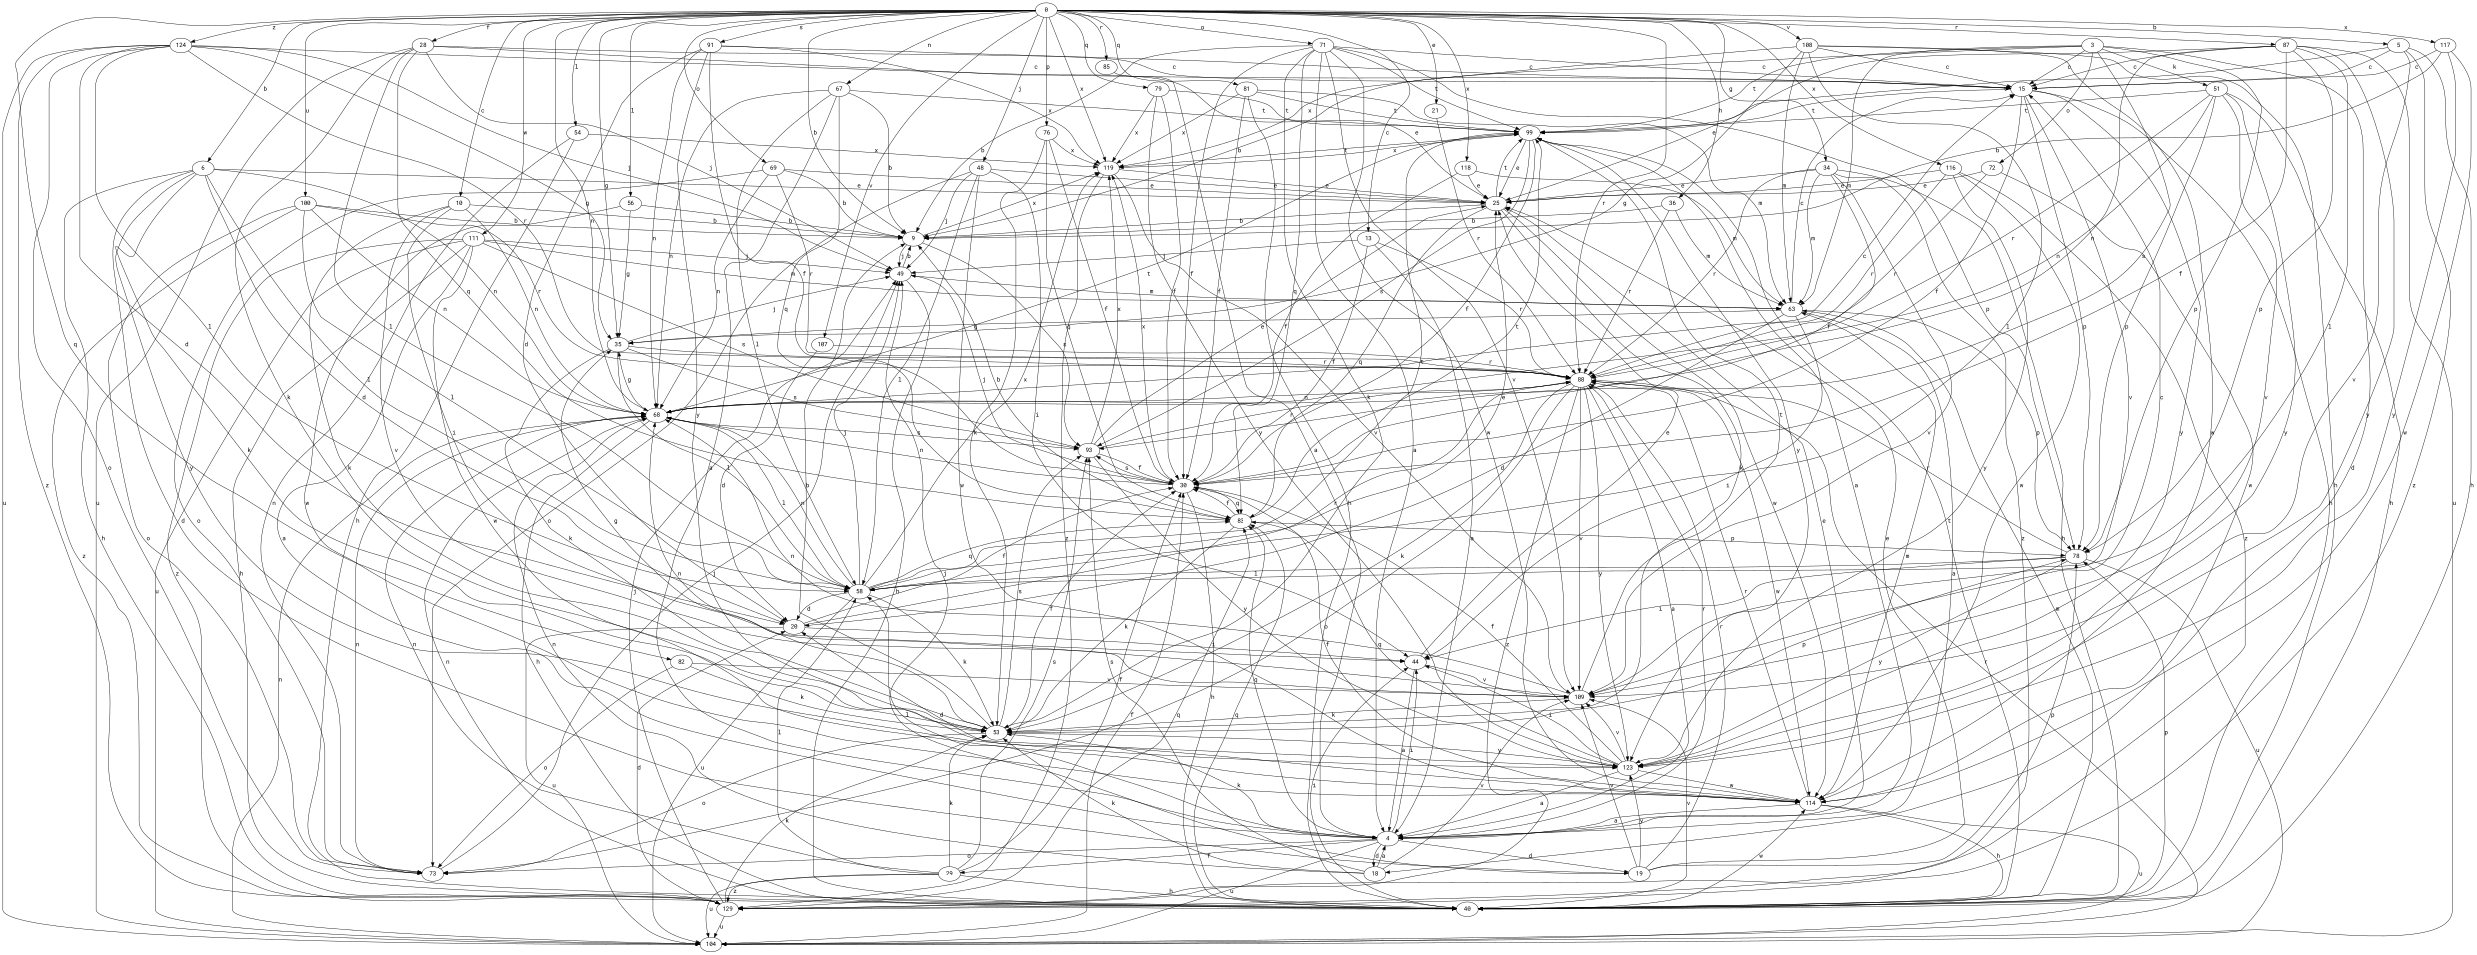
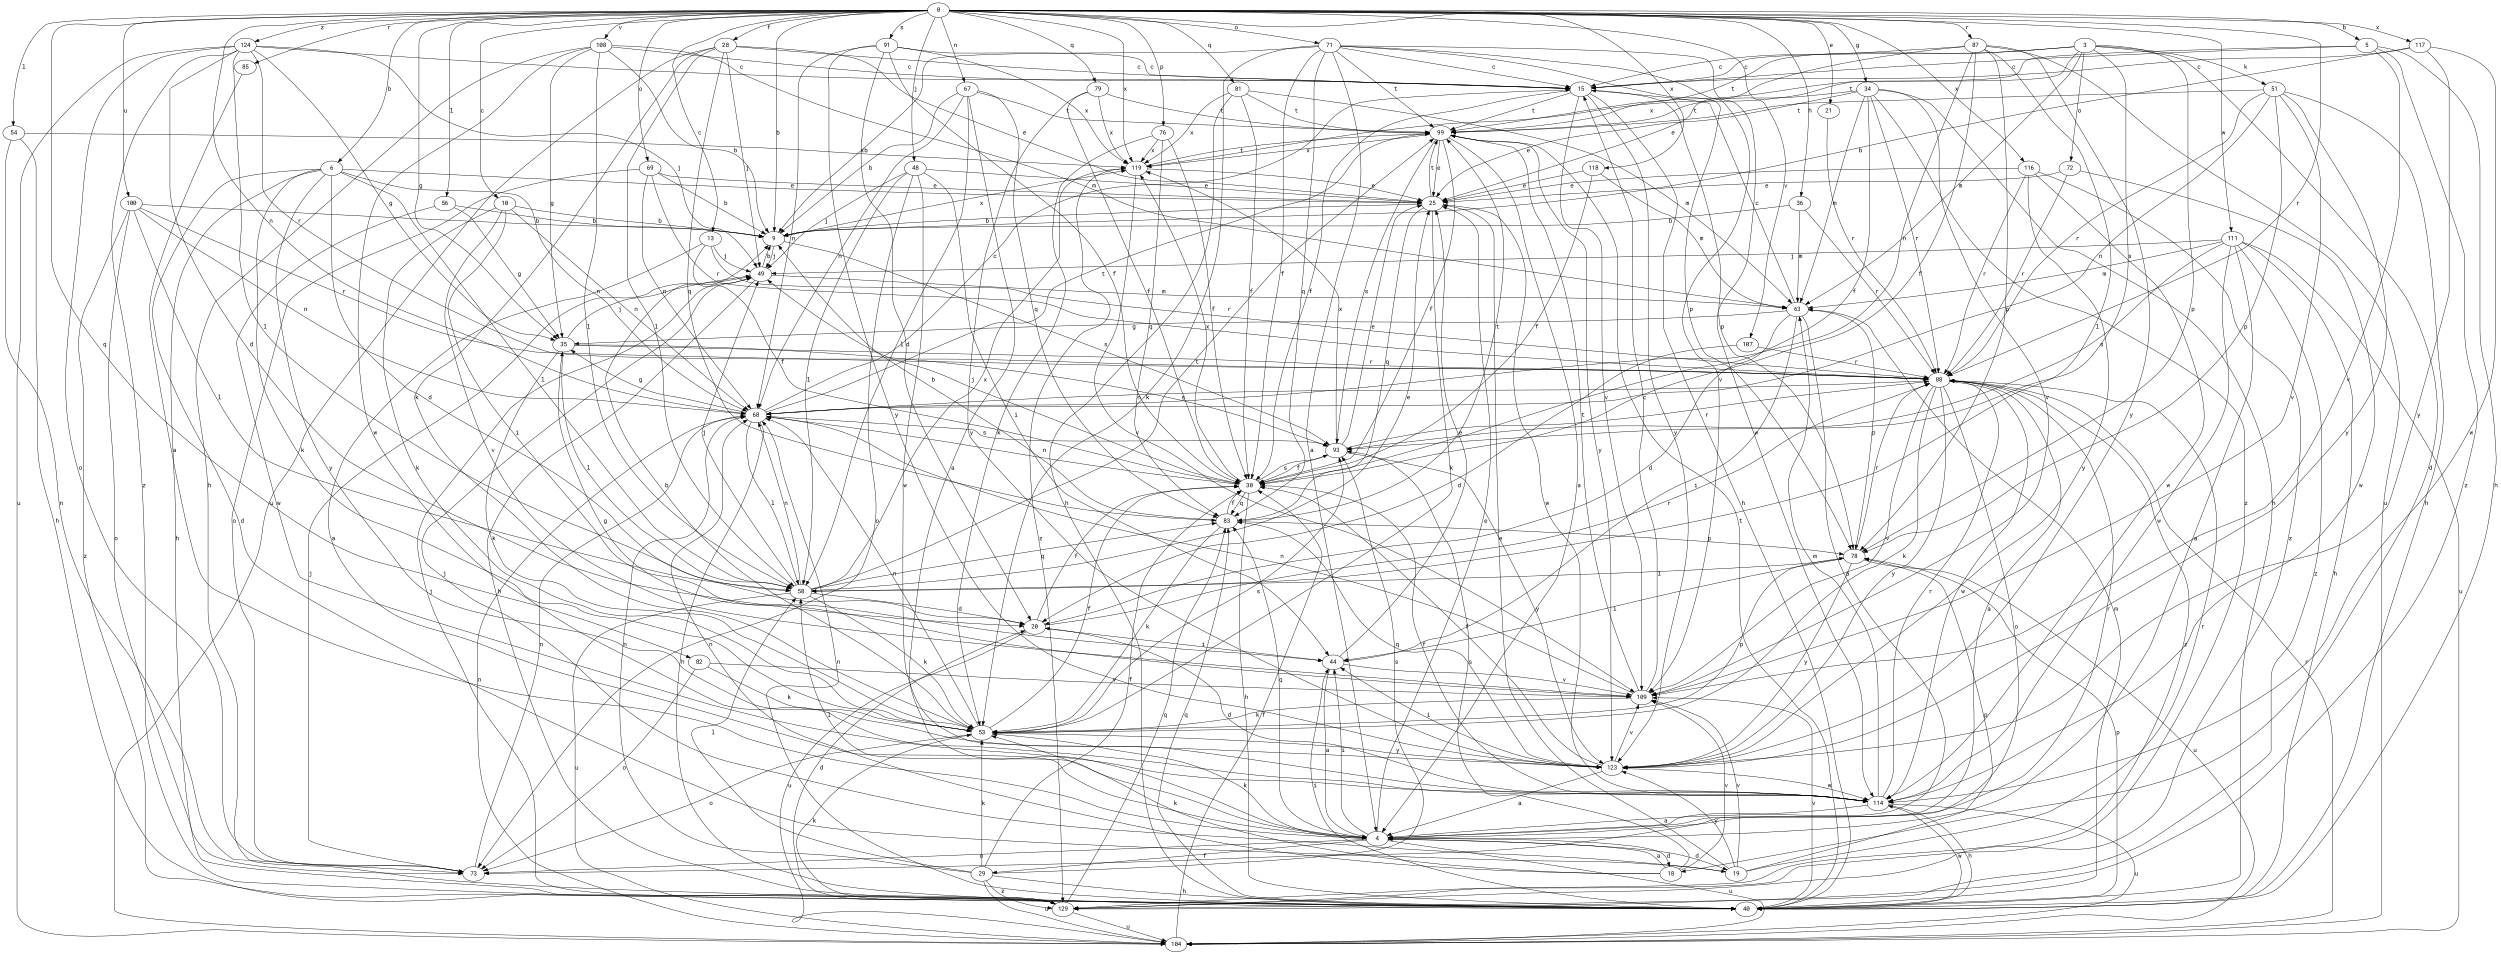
edge "34" -> "99": added, label "t"
